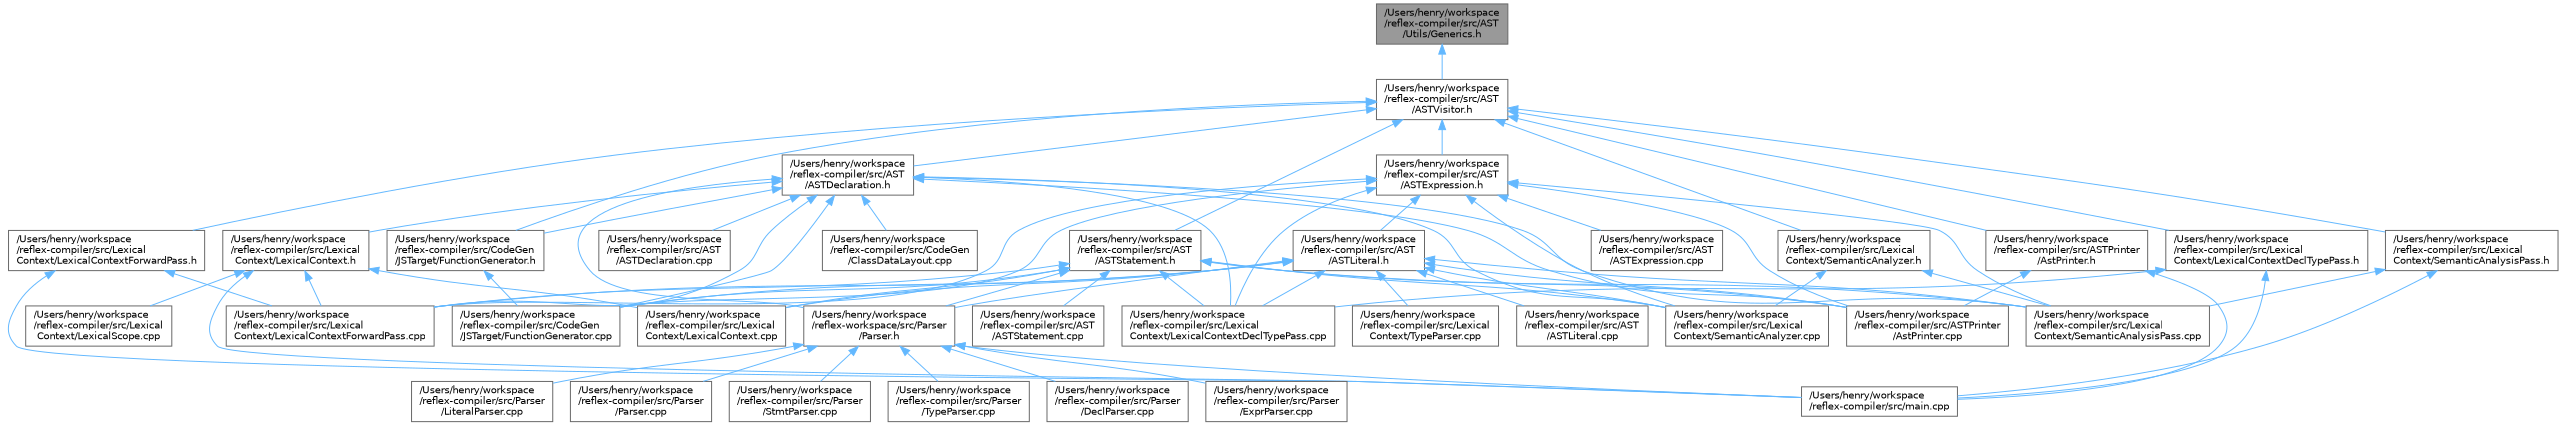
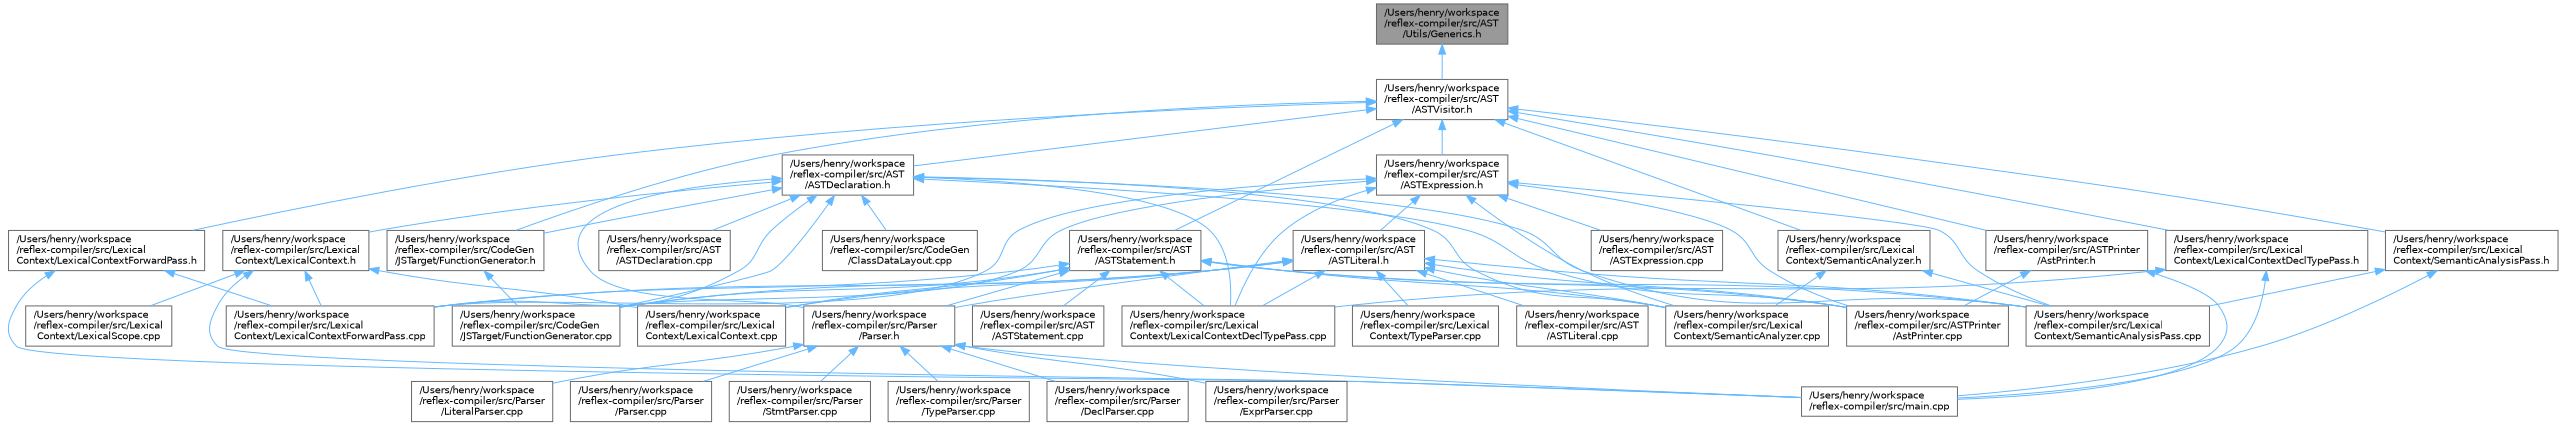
node "/Users/henry/workspace /reflex-workspace/src/Parser /Parser.h": label "/Users/henry/workspace /reflex-workspace/src/Parser /Parser.h" -> "/Users/henry/workspace /reflex-compiler/src/Parser /Parser.h"
